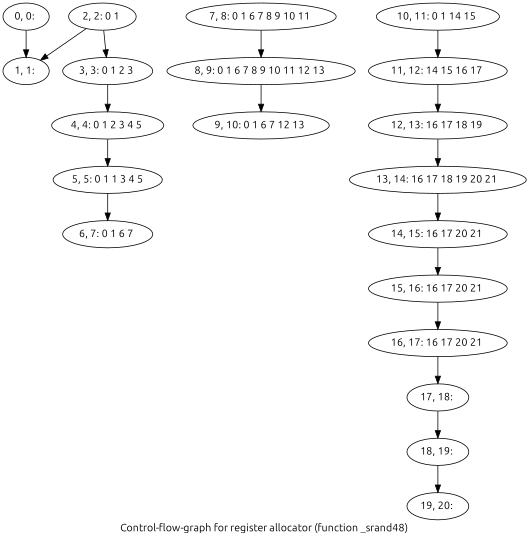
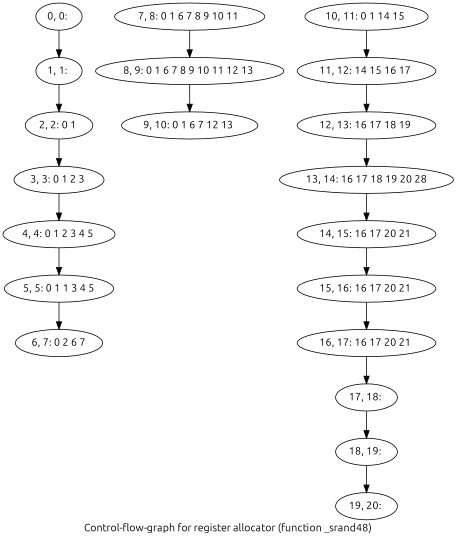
edge "2, 2: 0 1" -> "1, 1:": reversed
node "13, 14: 16 17 18 19 20 21": label "13, 14: 16 17 18 19 20 21" -> "13, 14: 16 17 18 19 20 28"
node "6, 7: 0 1 6 7": label "6, 7: 0 1 6 7" -> "6, 7: 0 2 6 7"
